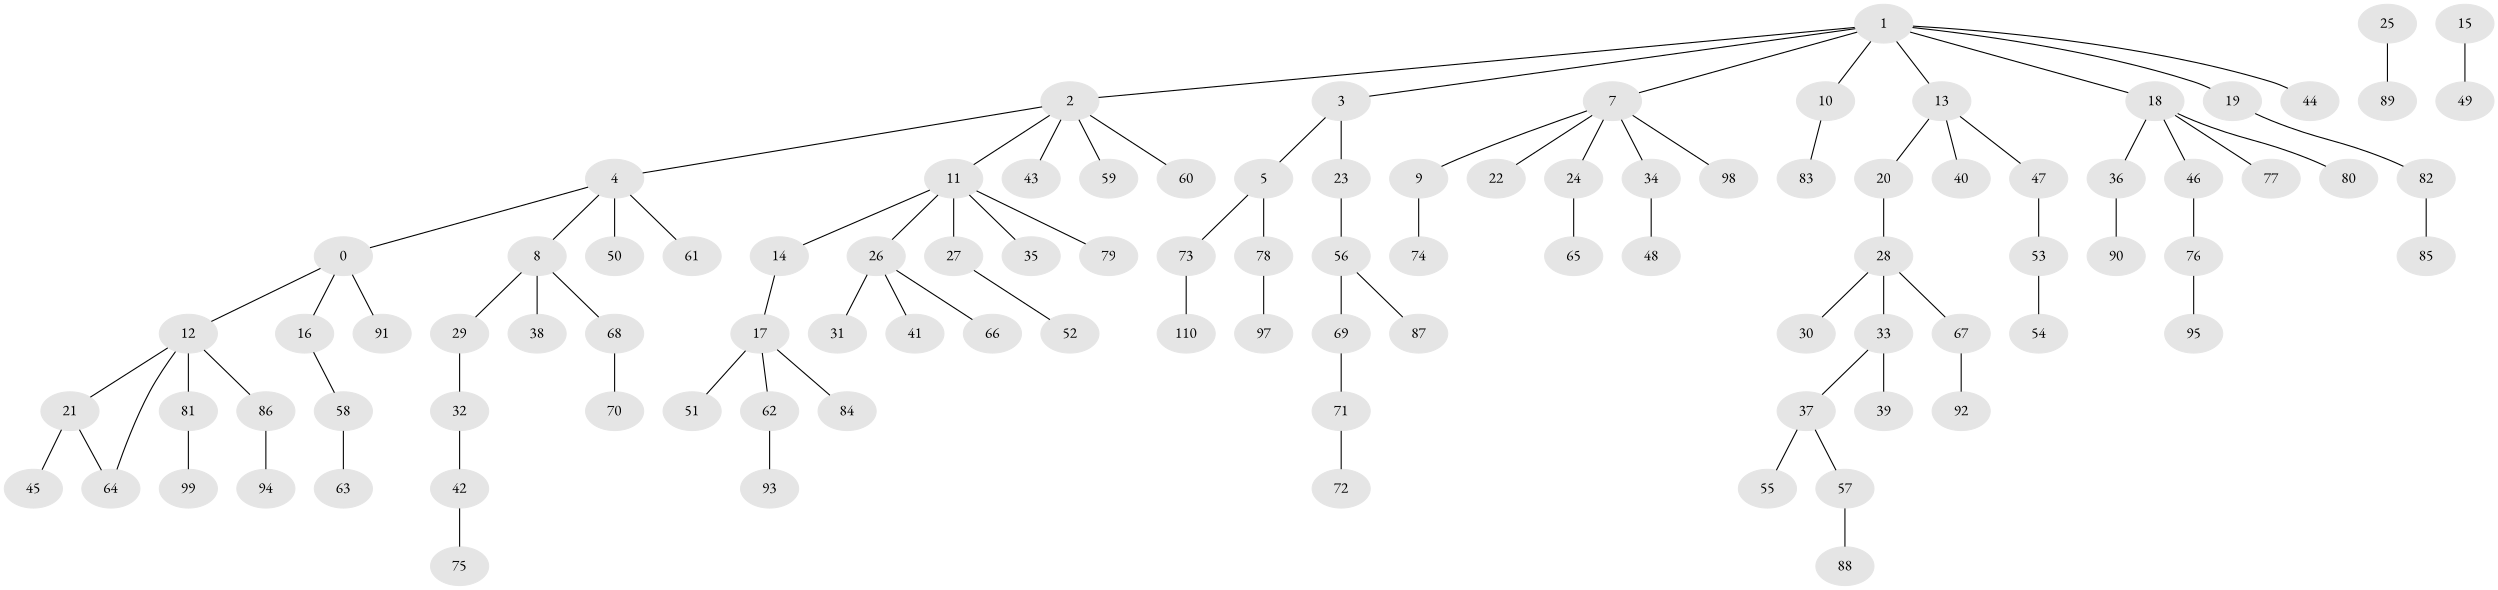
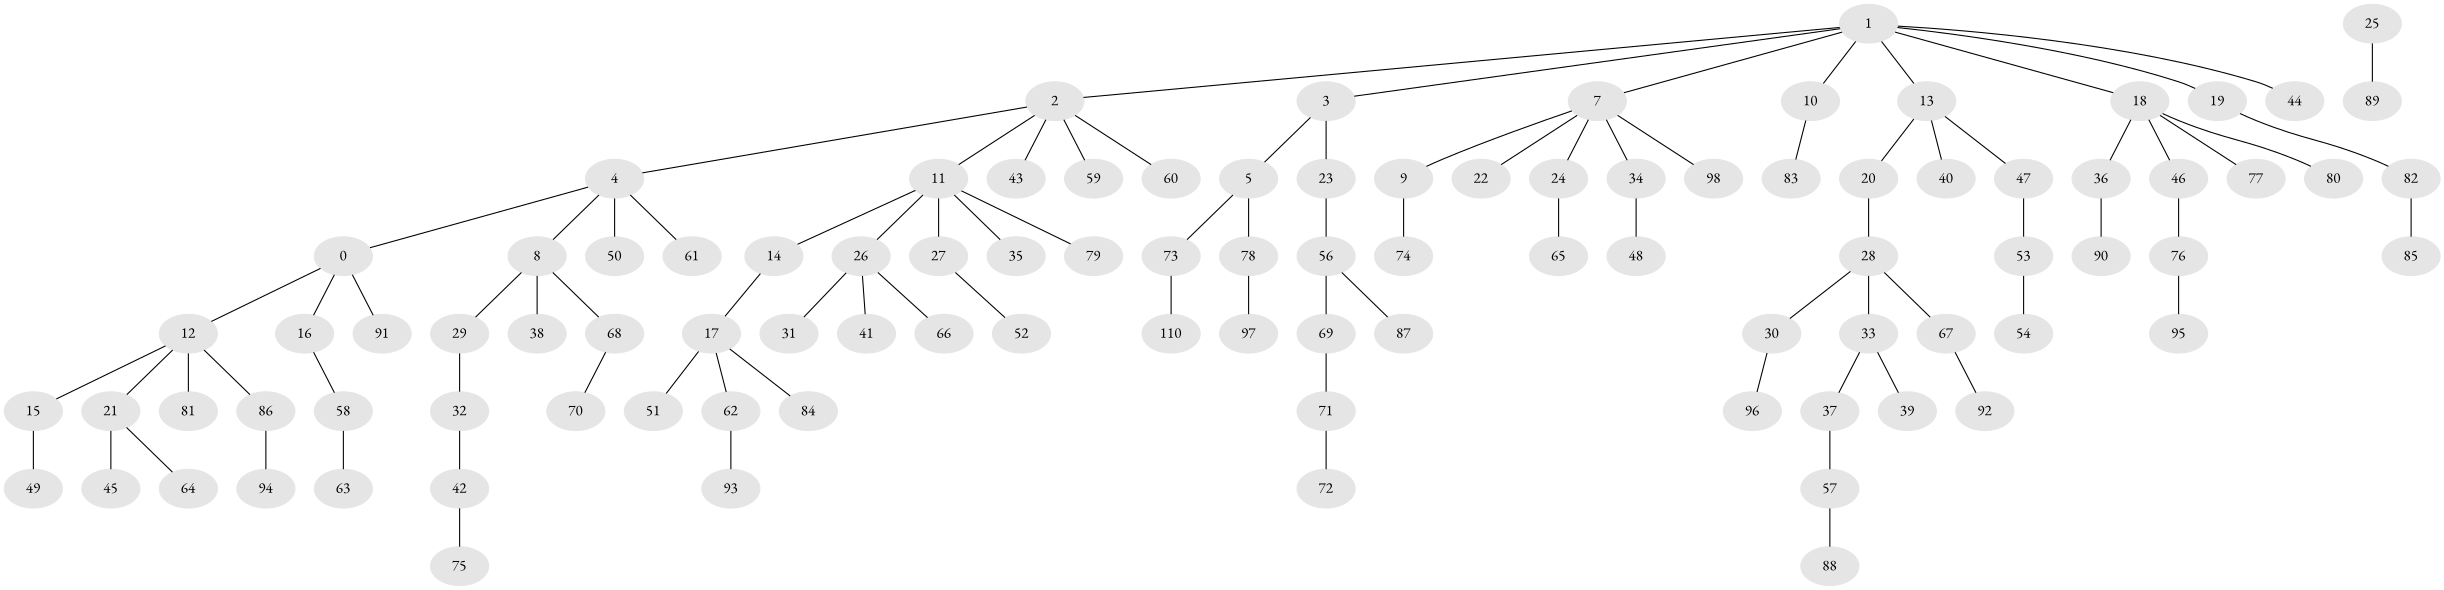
edge "12" -- "64": now "12" -- "15"
node "96": added
node "99": removed
node "55": removed
